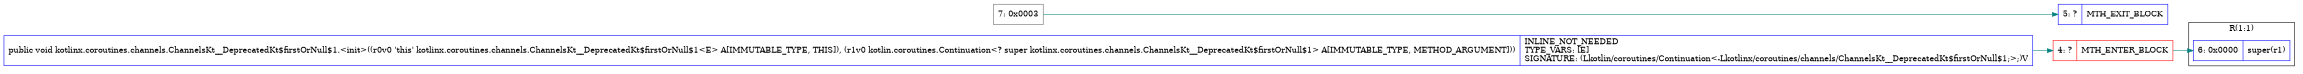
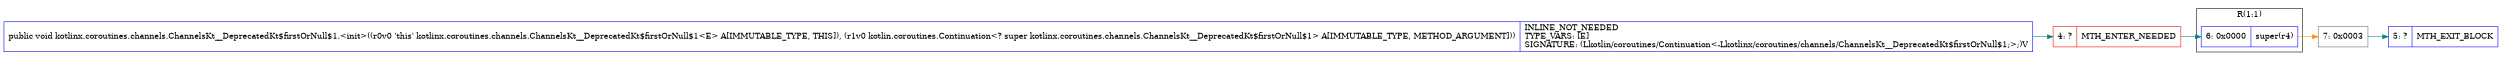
edge "6: 0x0000" -> "7: 0x0003": added
node "4: ?": text "MTH_ENTER_BLOCK" -> "MTH_ENTER_NEEDED"
node "6: 0x0000": text "super(r1)" -> "super(r4)"
